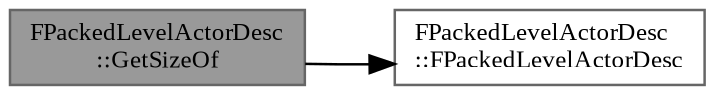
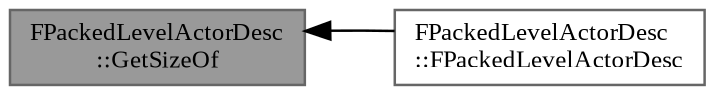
edge "FPackedLevelActorDesc ::GetSizeOf" -> "FPackedLevelActorDesc ::FPackedLevelActorDesc": reversed
